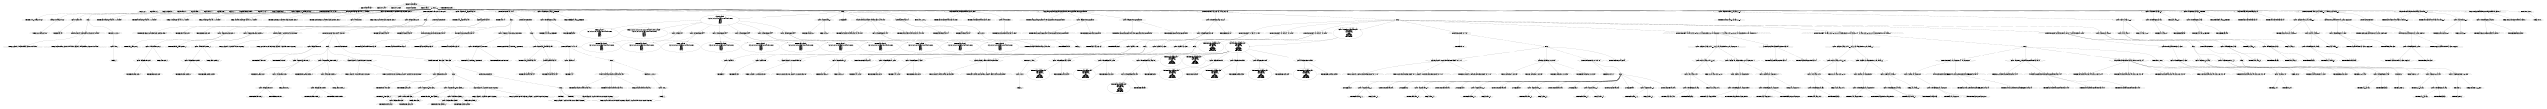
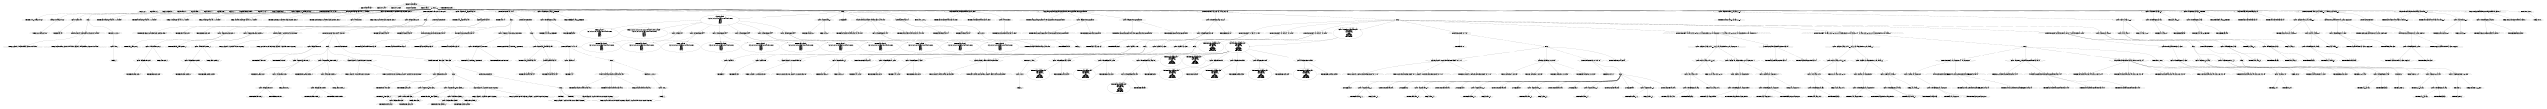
node "(LITERAL,24,reason = 24)": removed
